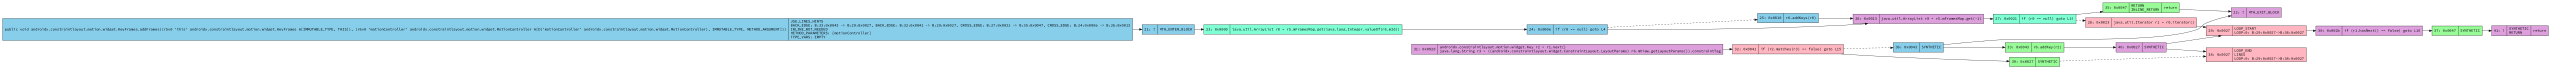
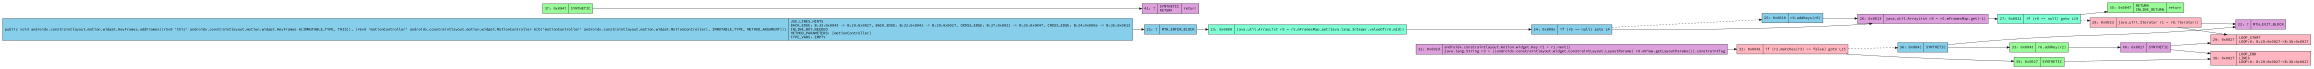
edge "35: 0x0047" -> "22: ?": now "28: 0x0023" -> "22: ?"
node "30: 0x002b": removed
edge "39: 0x0027" -> "38: 0x0027": style dashed -> solid
